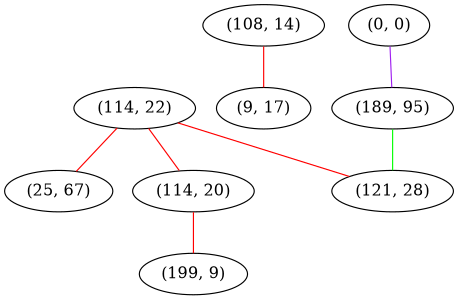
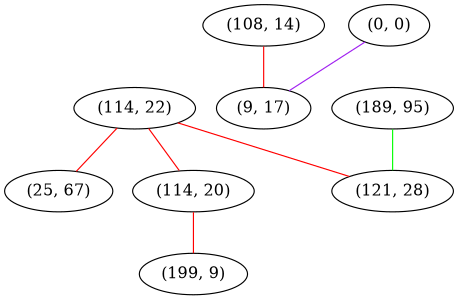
edge "(0, 0)" -- "(189, 95)": now "(0, 0)" -- "(9, 17)"
